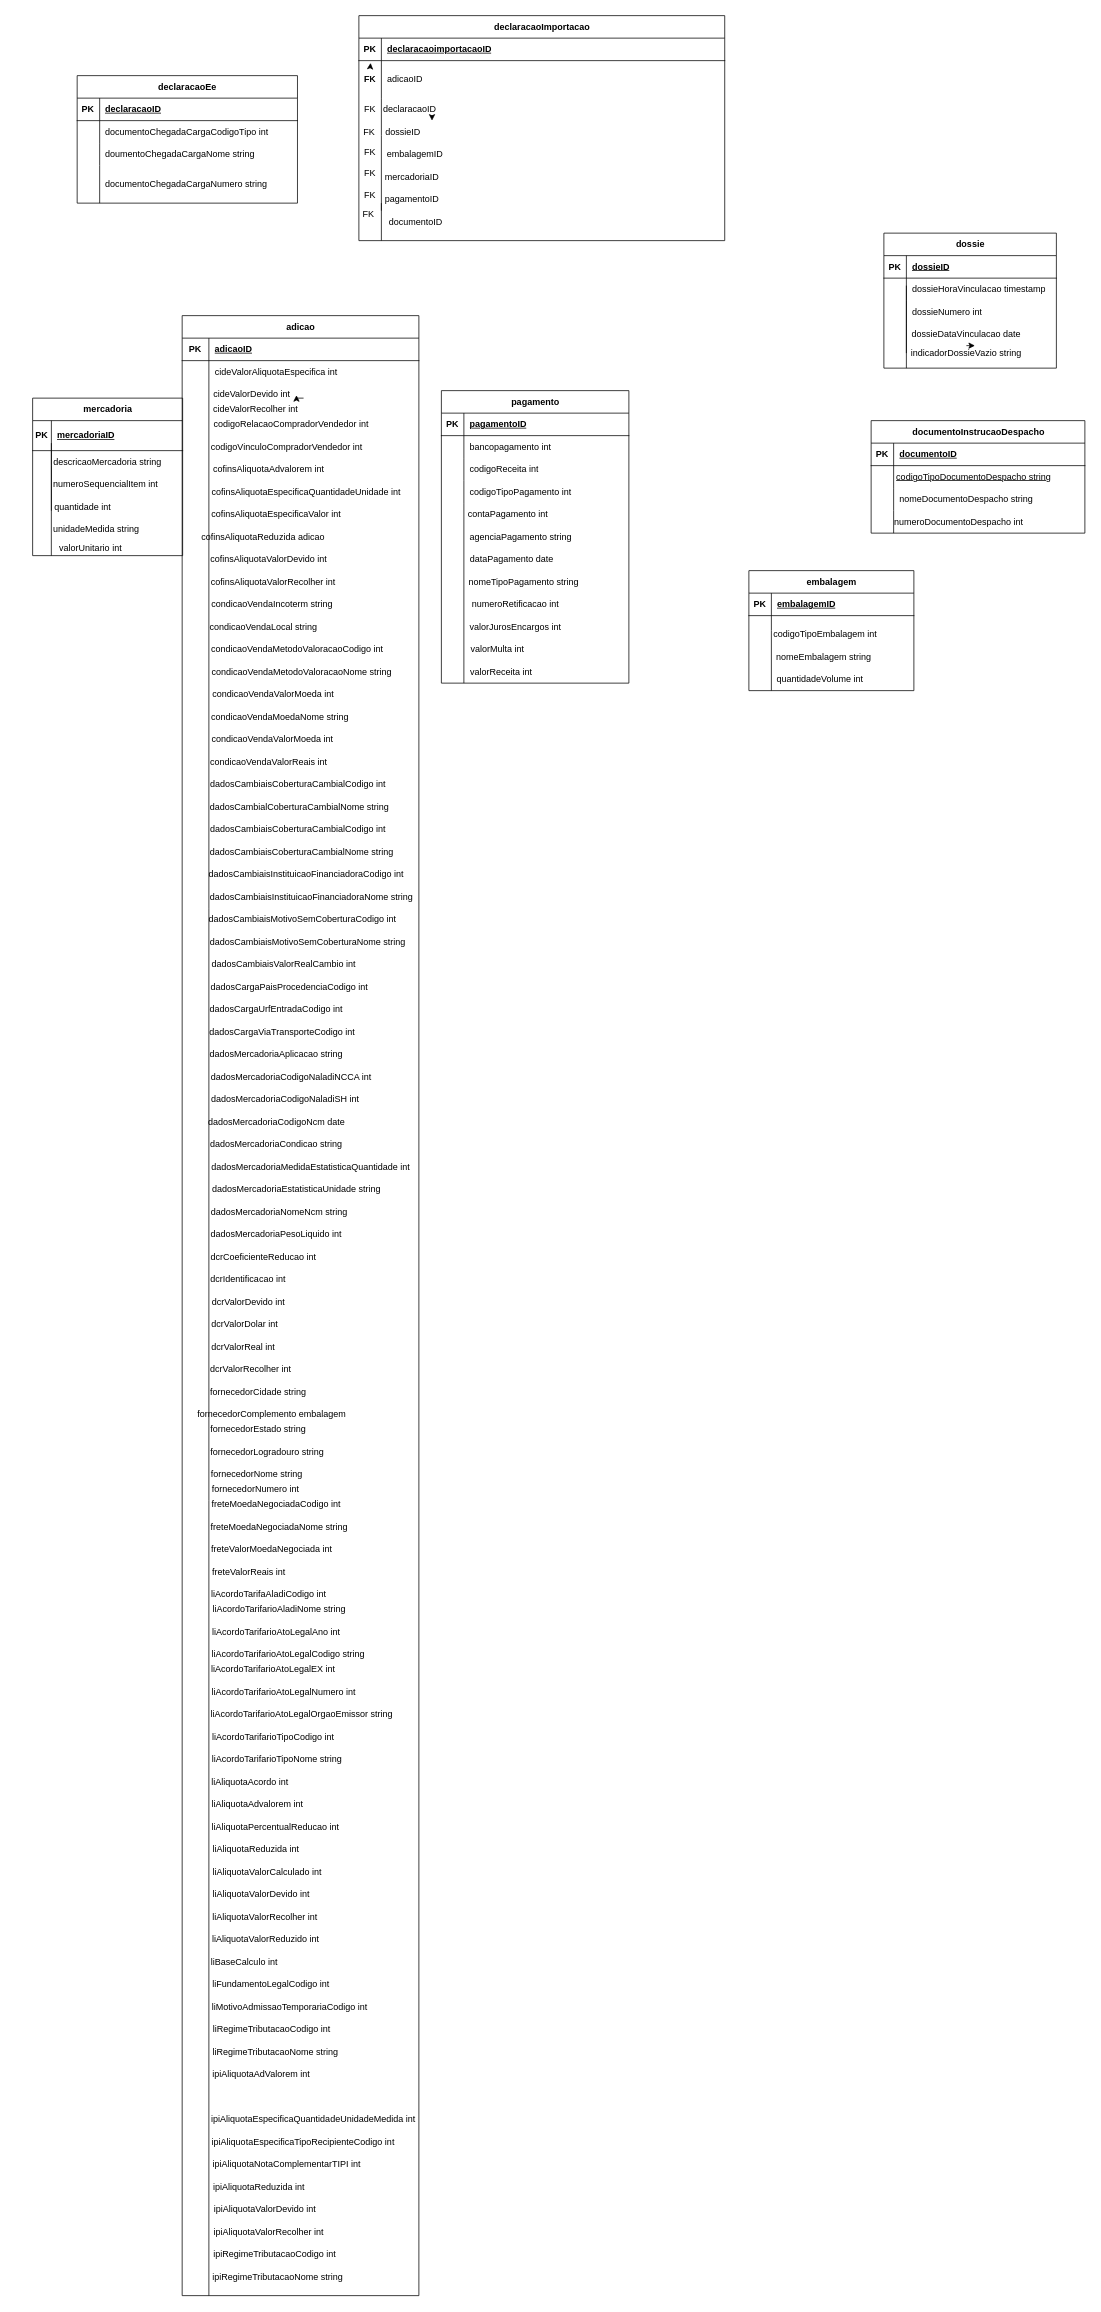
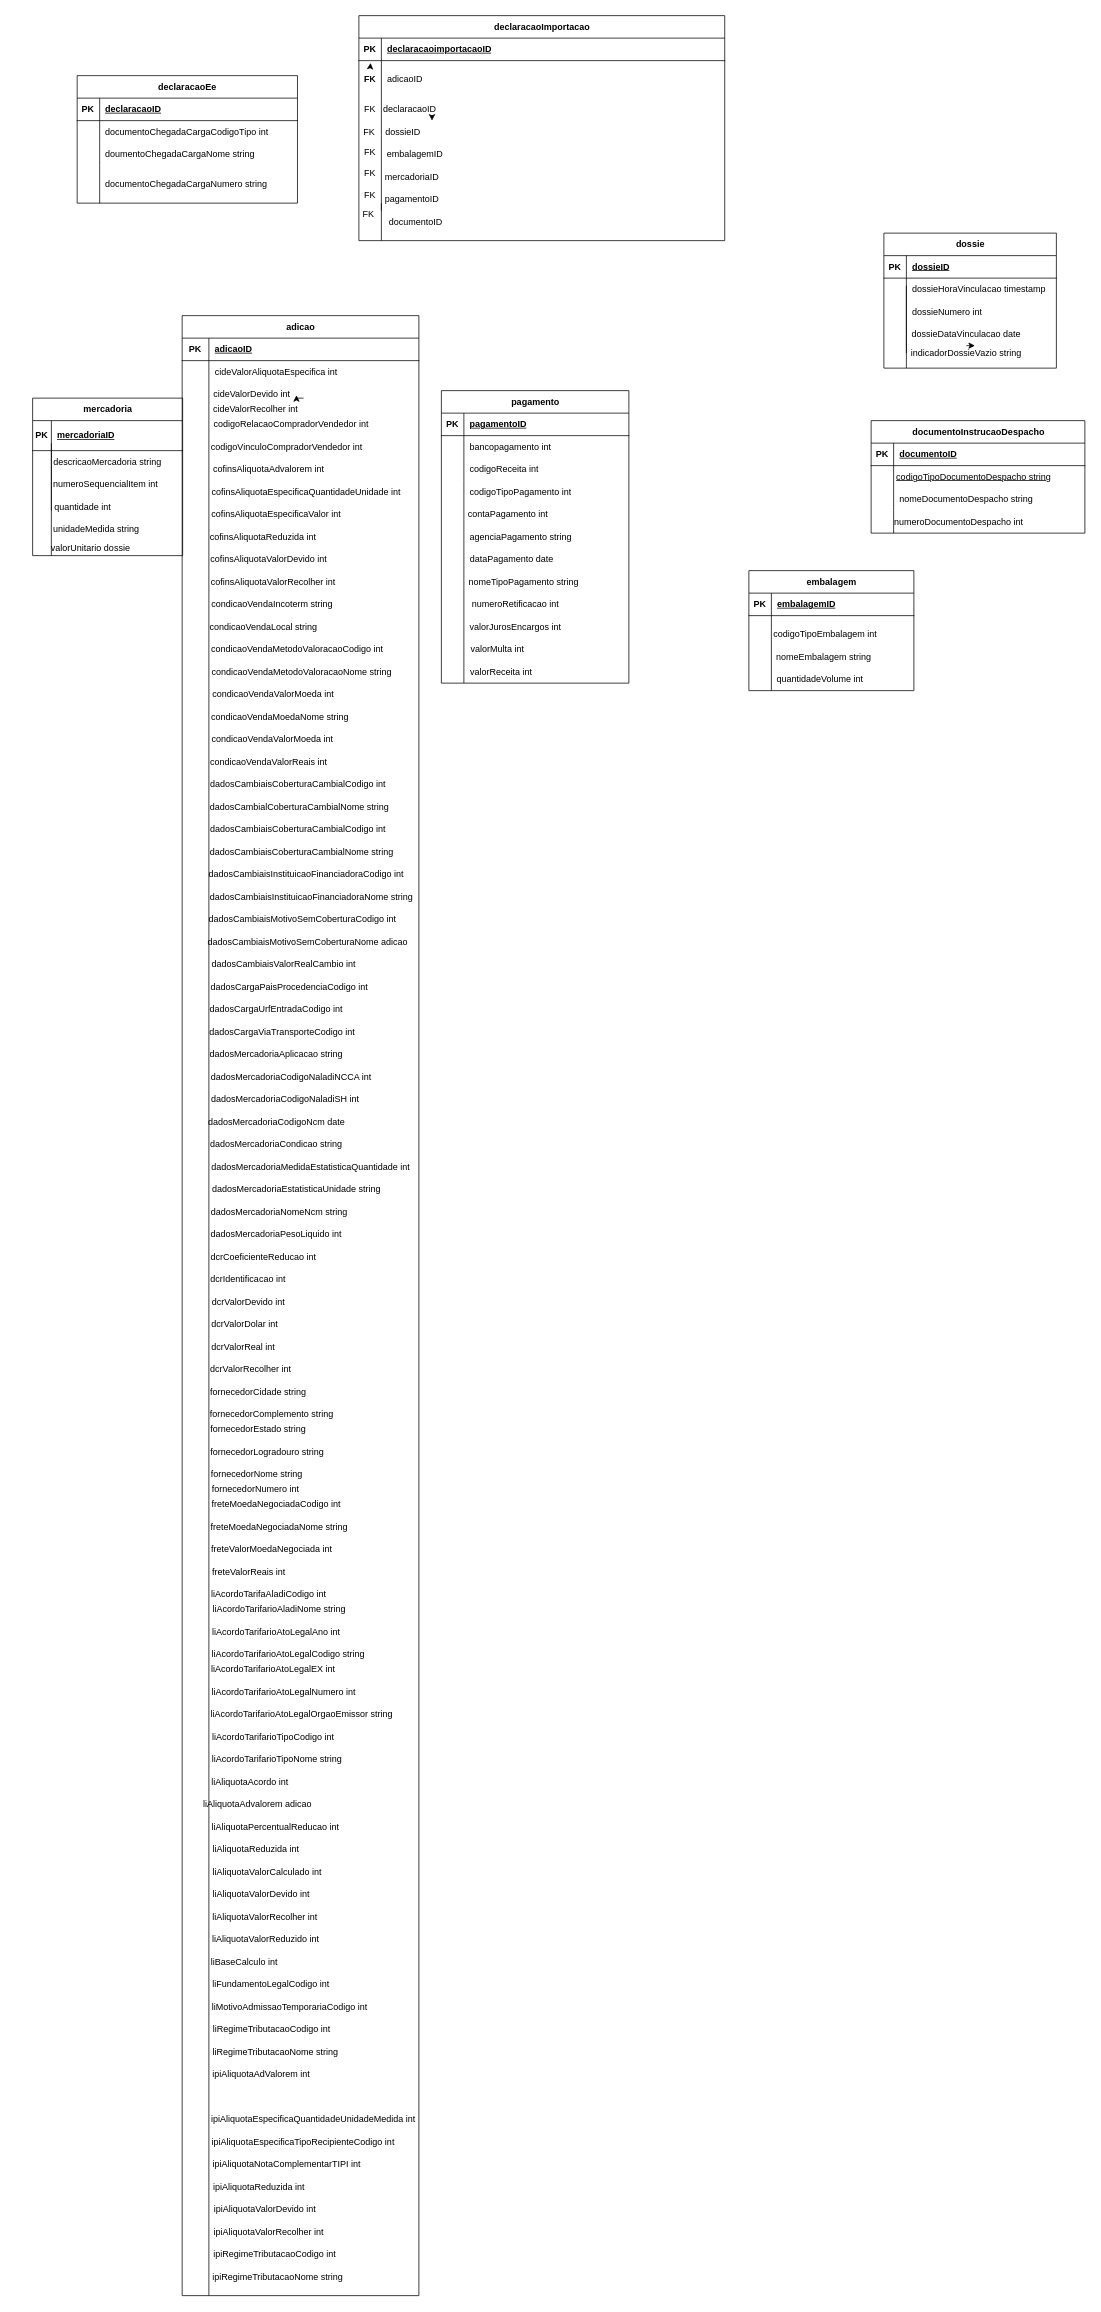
node "cofinsAliquotaReduzida adicao": label "cofinsAliquotaReduzida adicao" -> "cofinsAliquotaReduzida int"
node "valorUnitario int": label "valorUnitario int" -> "valorUnitario dossie"
node "dadosCambiaisMotivoSemCoberturaNome string": label "dadosCambiaisMotivoSemCoberturaNome string" -> "dadosCambiaisMotivoSemCoberturaNome adicao"
node "fornecedorComplemento embalagem": label "fornecedorComplemento embalagem" -> "fornecedorComplemento string"
node "liAliquotaAdvalorem int": label "liAliquotaAdvalorem int" -> "liAliquotaAdvalorem adicao"
